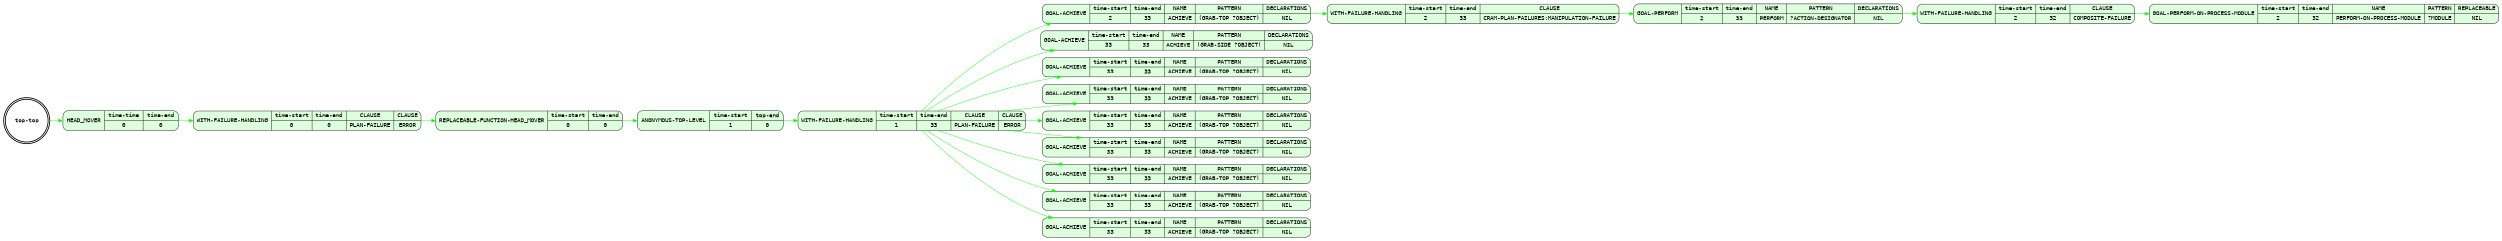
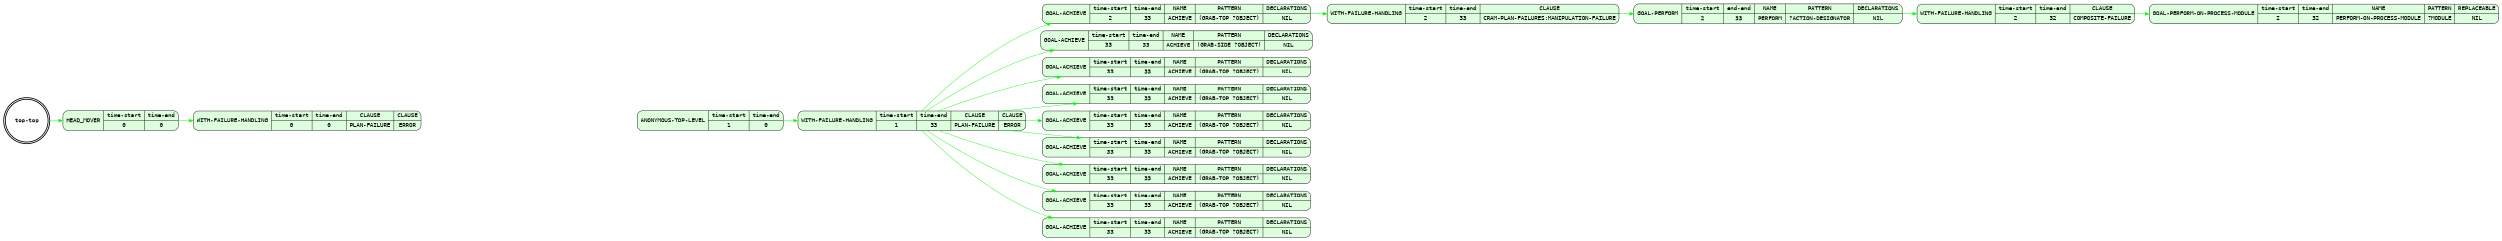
node "GOAL-PERFORM": text "time-end" -> "end-end"
node "HEAD_MOVER": text "time-time" -> "time-start"
node "ANONYMOUS-TOP-LEVEL": text "top-end" -> "time-end"
node "REPLACEABLE-FUNCTION-HEAD_MOVER": removed
